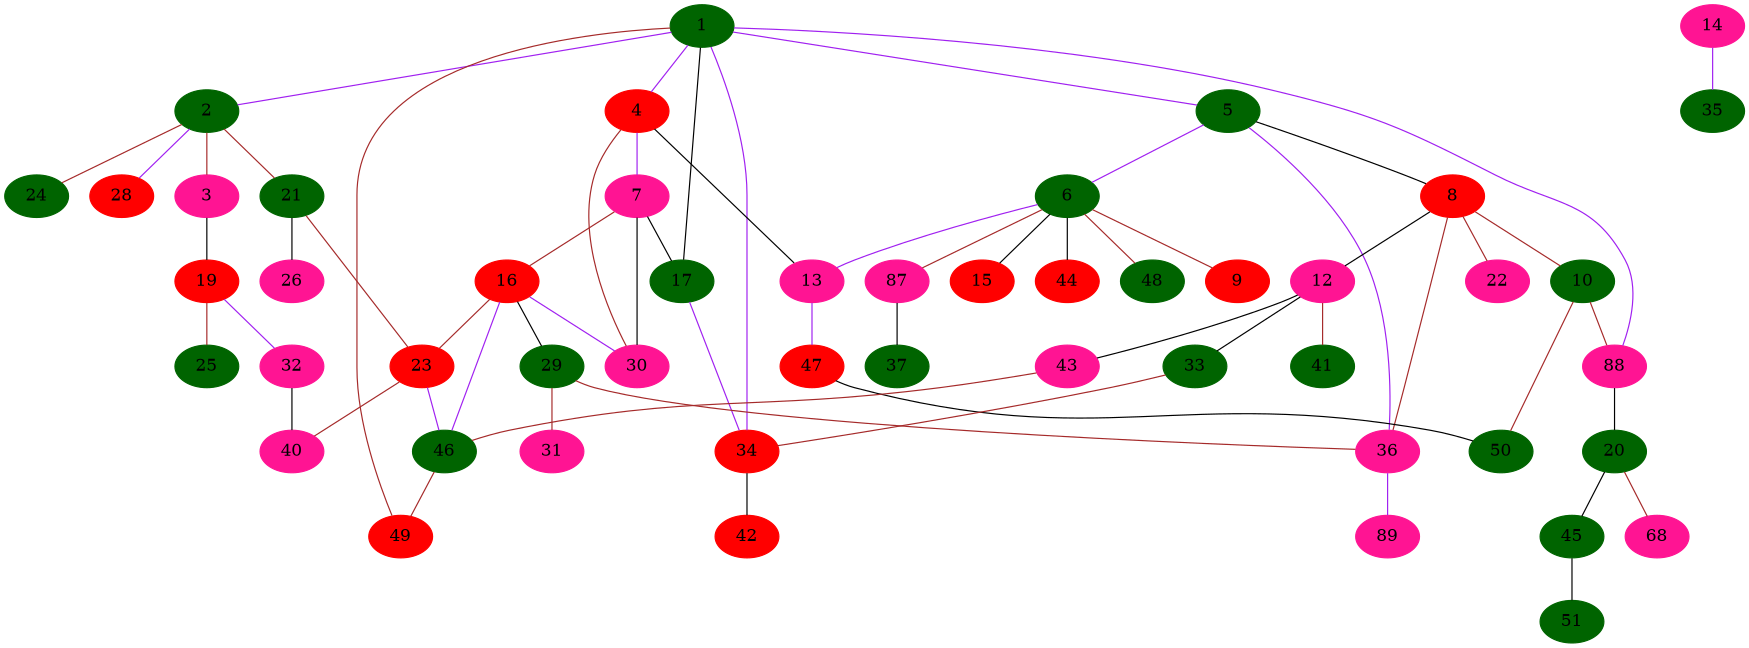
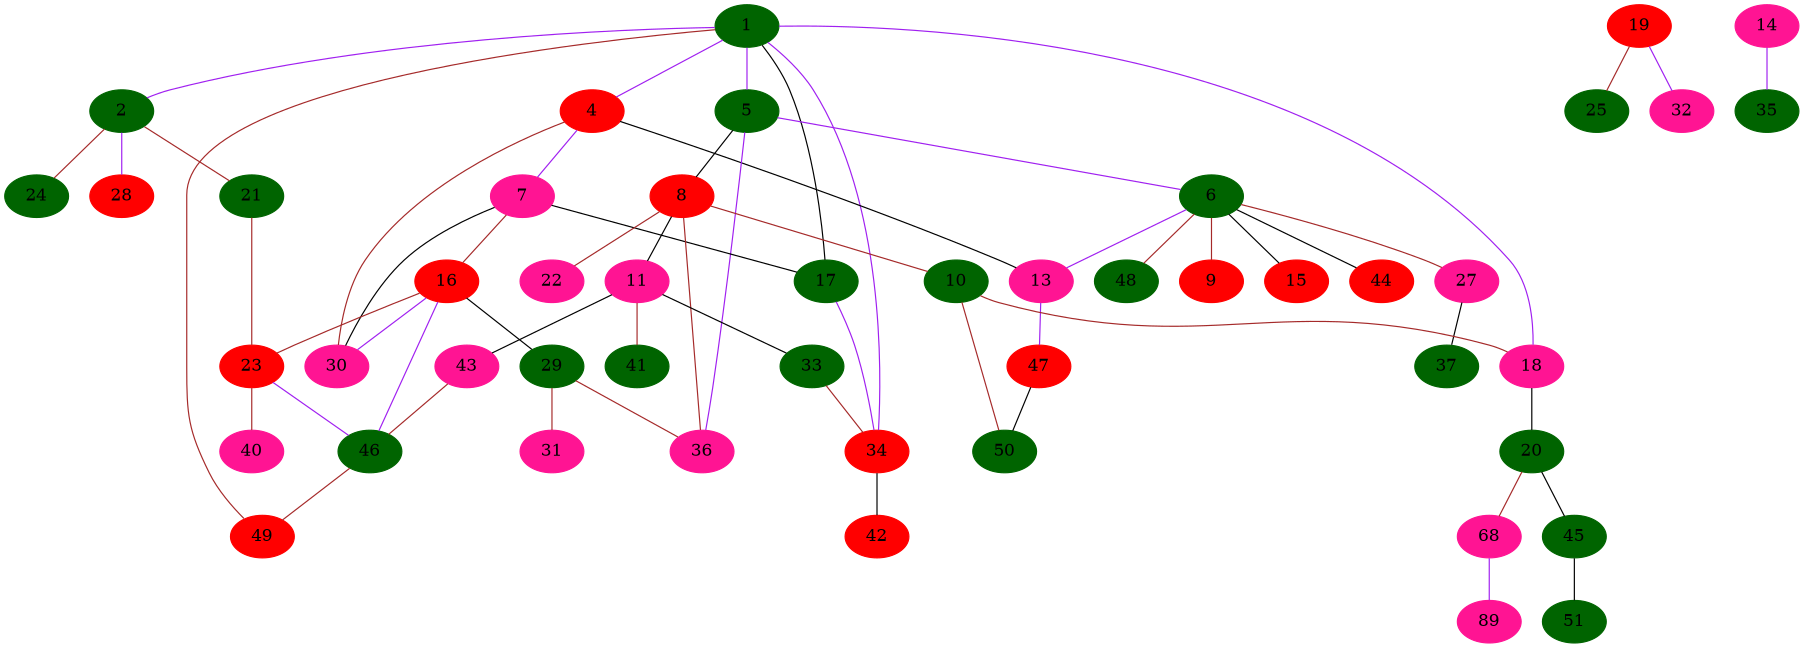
node "3": removed
node "26": removed
node "87": label "87" -> "27"
node "12": label "12" -> "11"
node "88": label "88" -> "18"
edge "32" -- "40": removed
edge "36" -- "89": now "68" -- "89"
